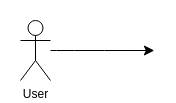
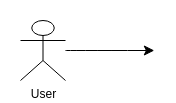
node "User": size 30x60 -> 45x60
